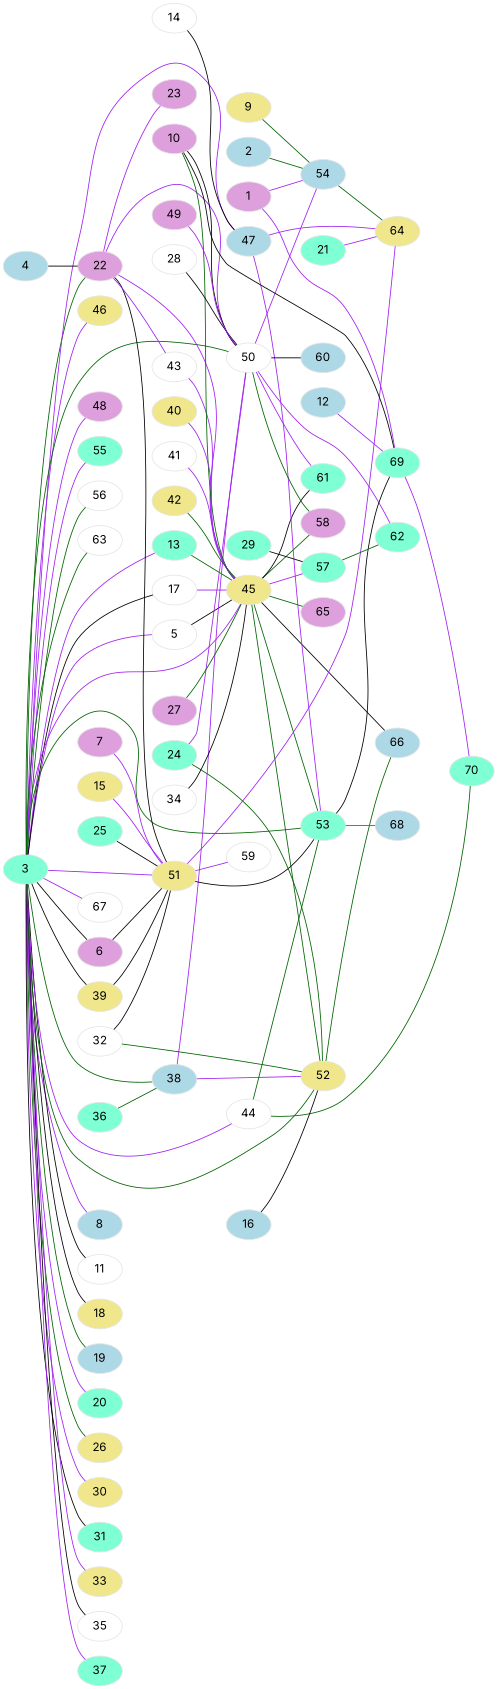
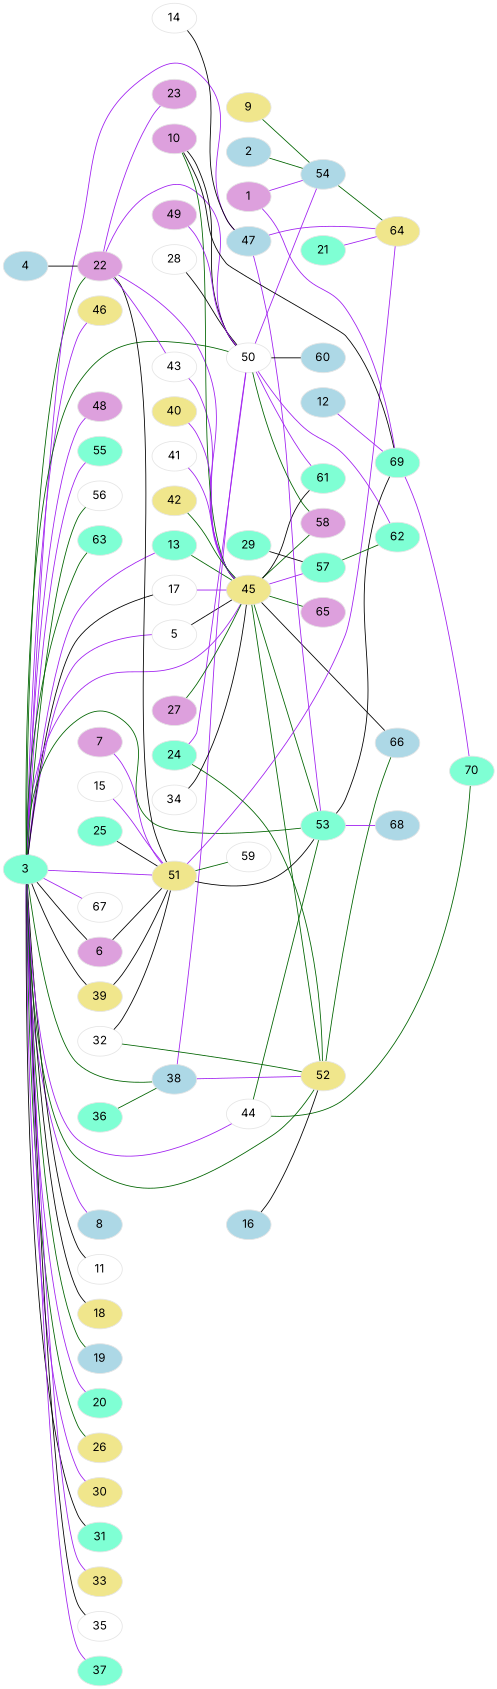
node "63": fillcolor white -> aquamarine
node "15": fillcolor khaki -> white
edge "59" -- "51": color purple -> darkgreen
